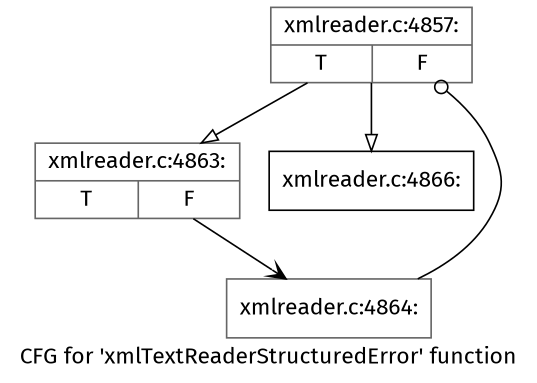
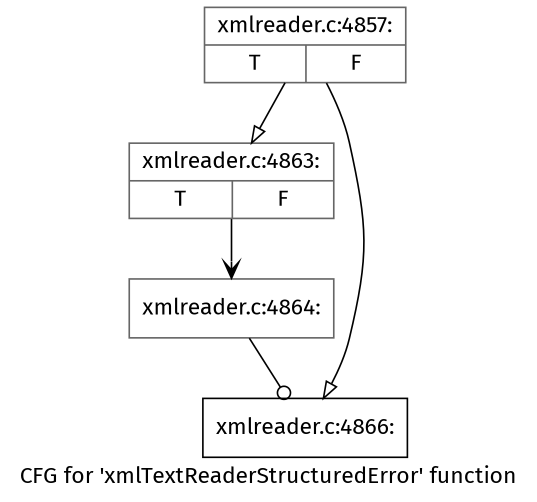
edge "xmlreader.c:4864:" -> "xmlreader.c:4857:": now "xmlreader.c:4864:" -> "xmlreader.c:4866:"
